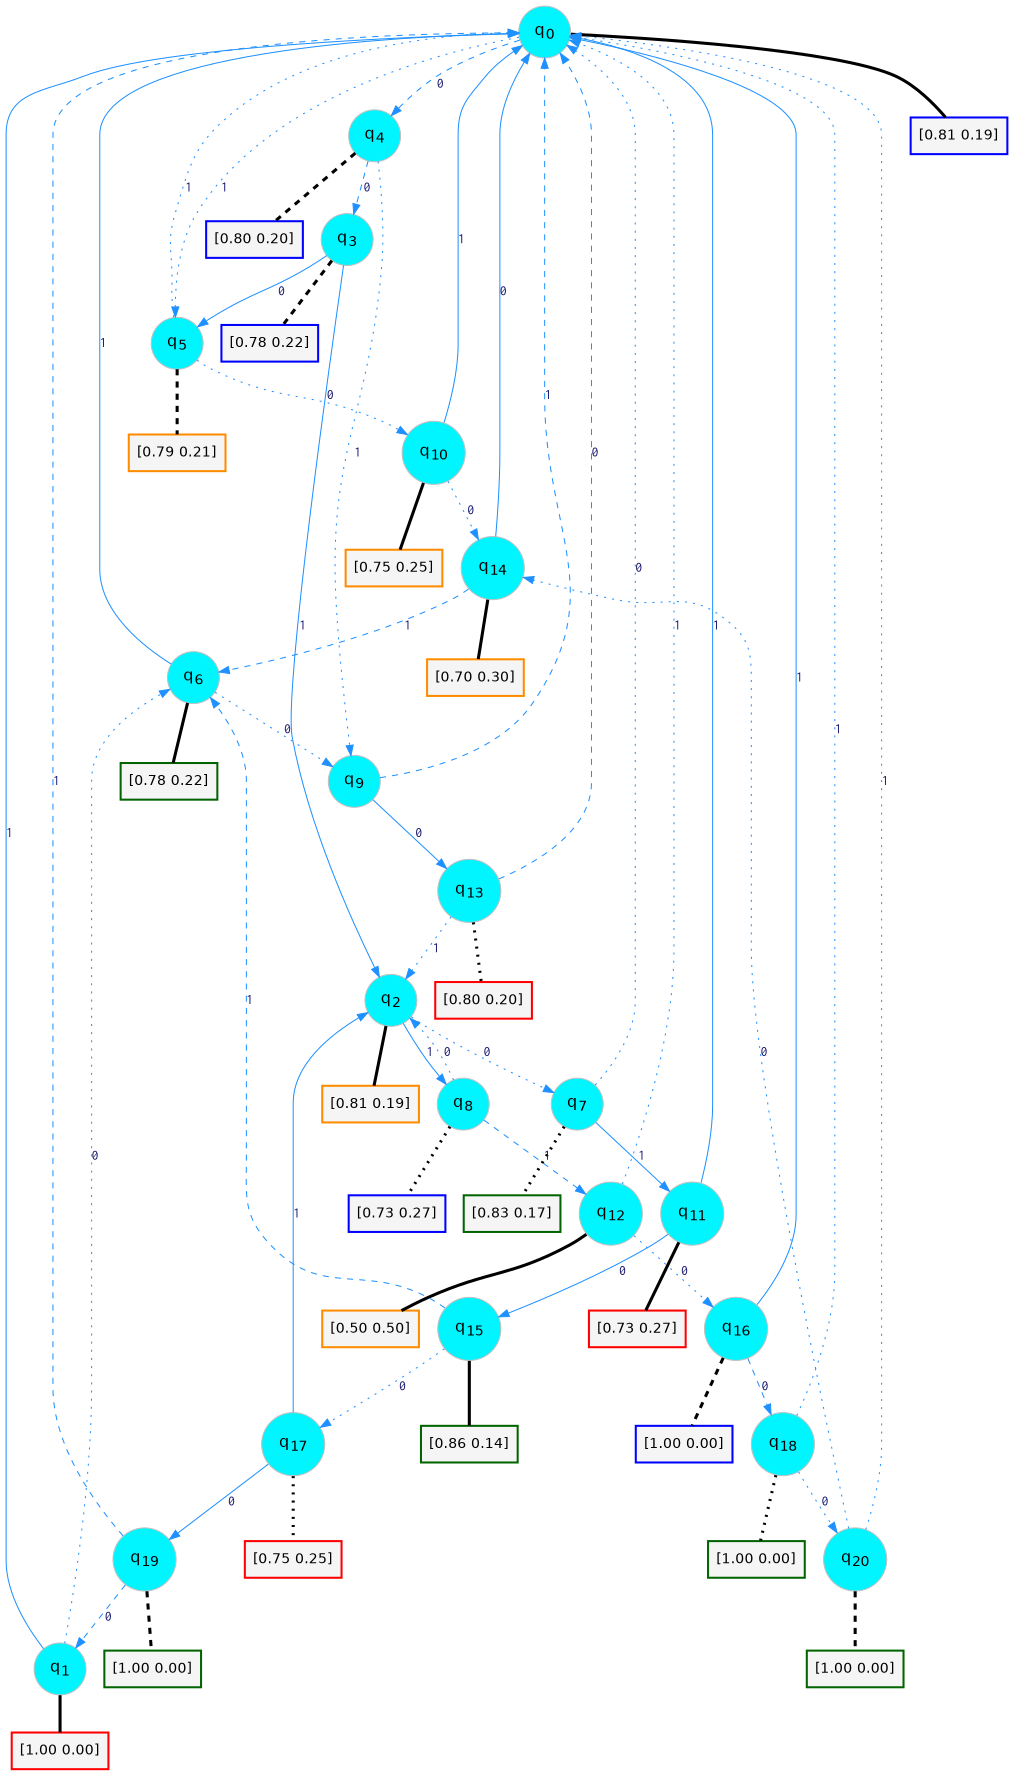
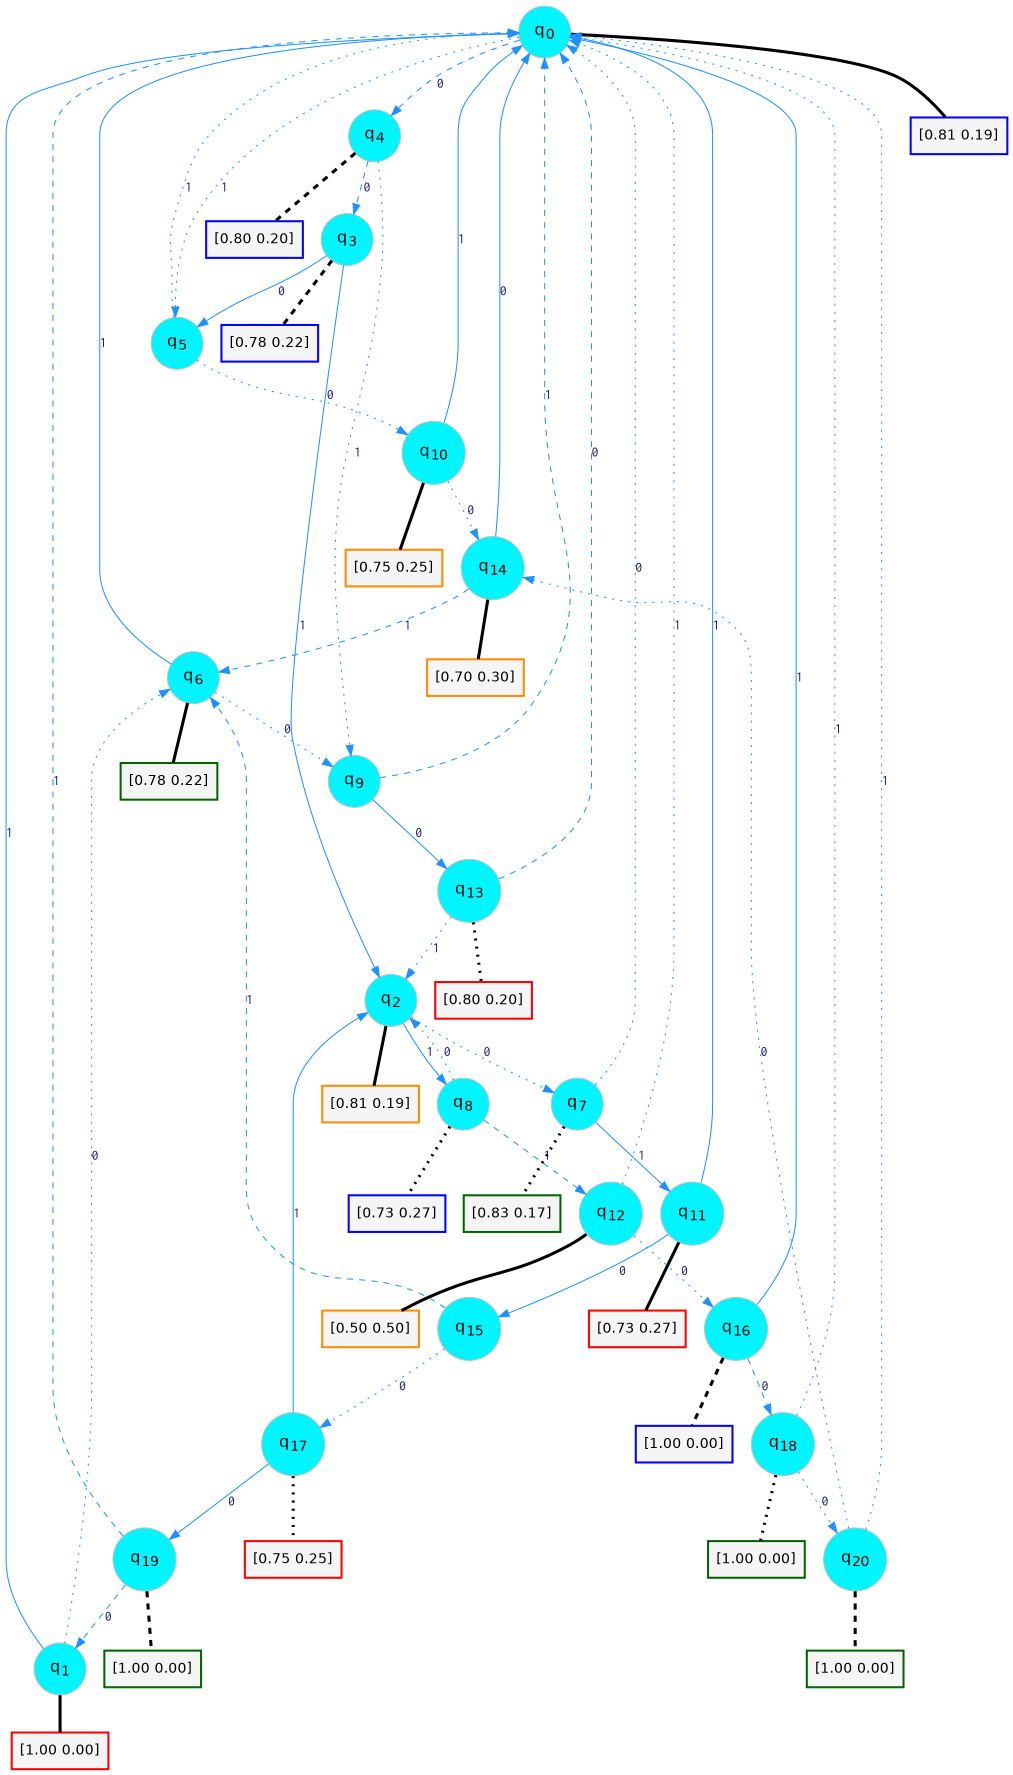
node "[0.79 0.21]": removed
node "[0.86 0.14]": removed
